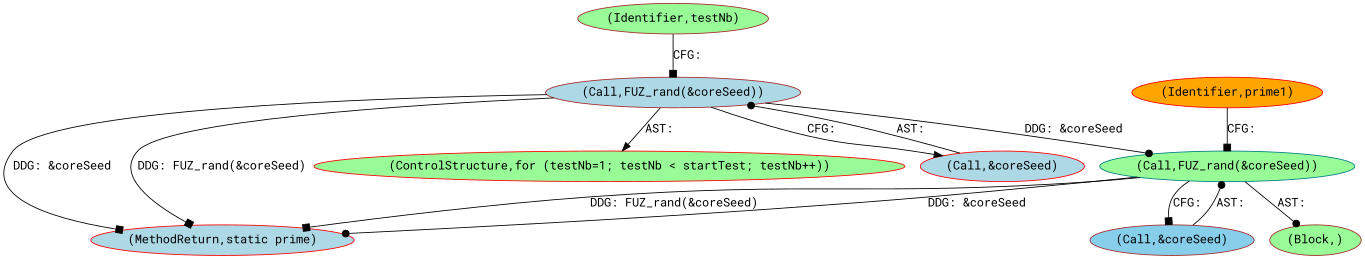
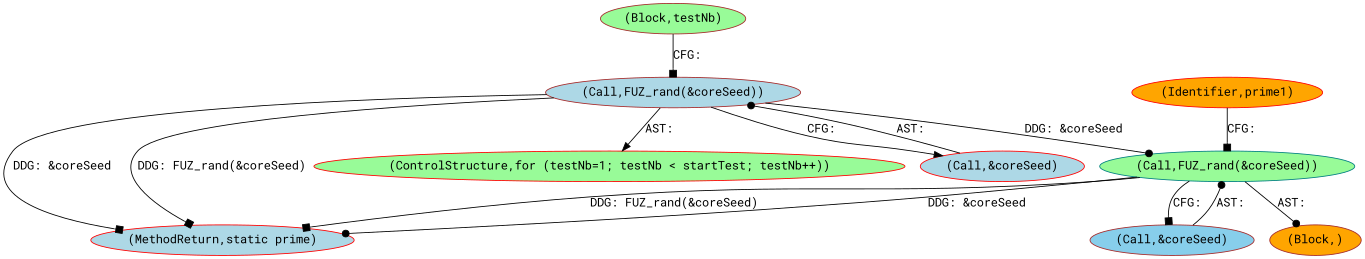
node "(Identifier,testNb)": label "(Identifier,testNb)" -> "(Block,testNb)"
node "(Block,)": fillcolor palegreen -> orange
